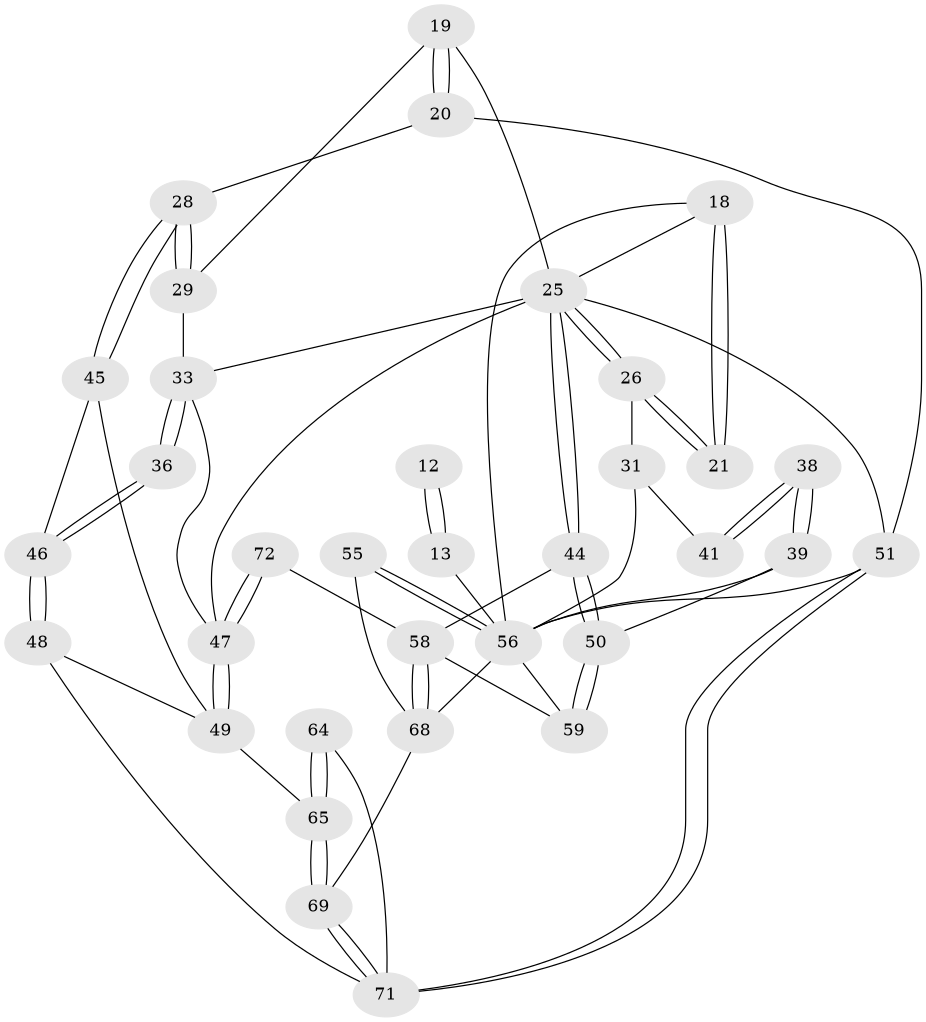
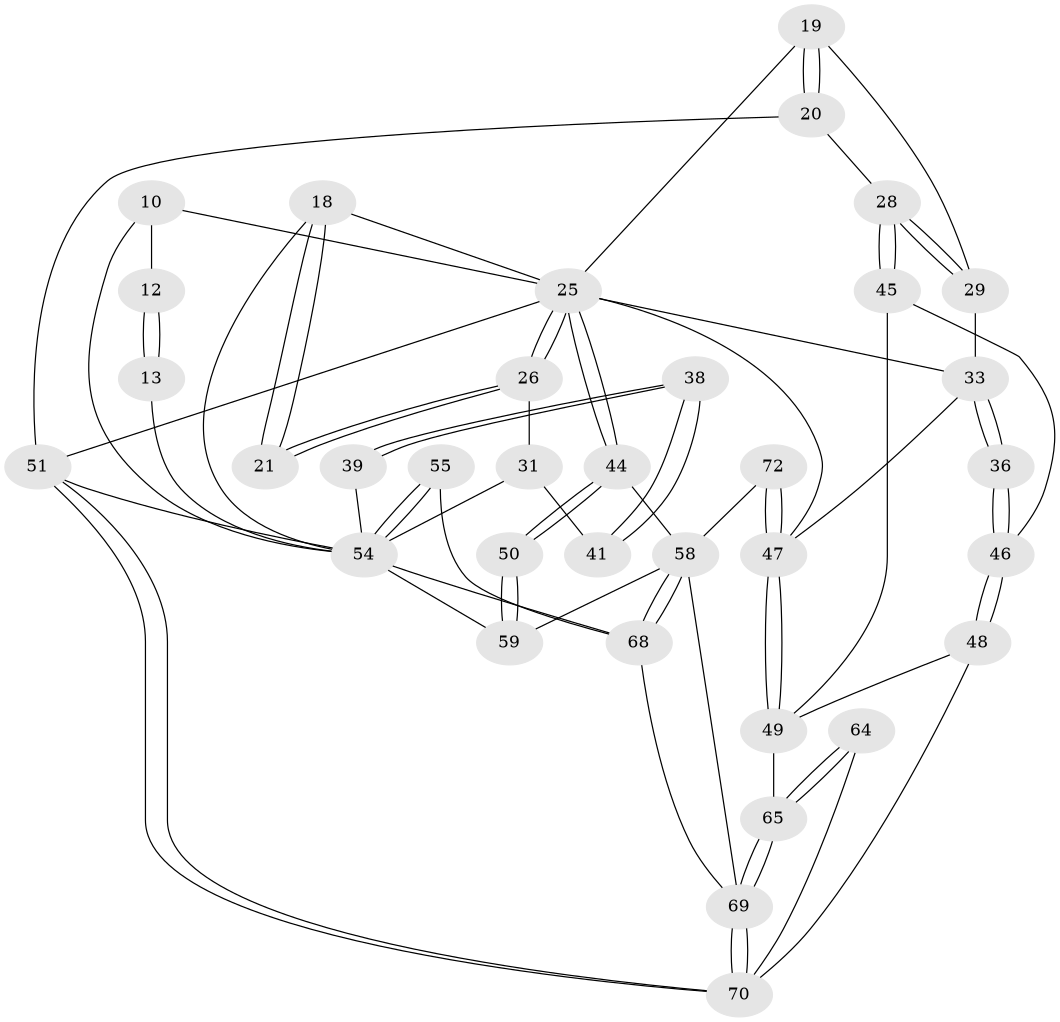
node "10": added
edge "39" -- "50": removed
node "56": label "56" -> "54"
edge "58" -- "69": added
node "71": label "71" -> "70"
